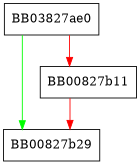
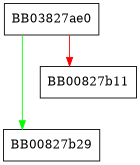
edge "BB00827b11" -> "BB00827b29": removed
